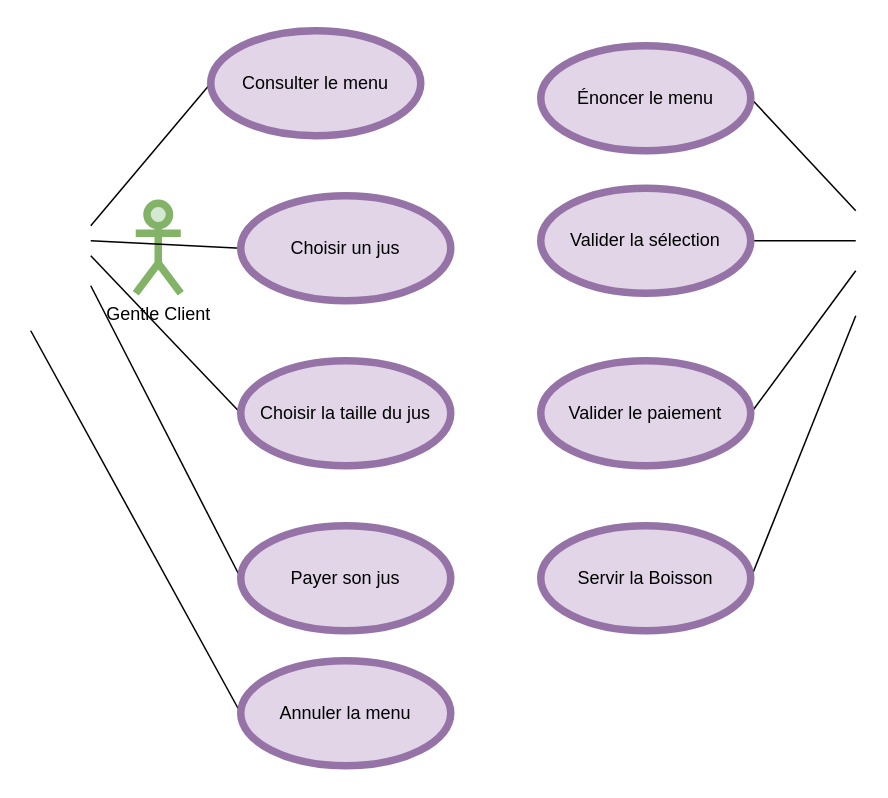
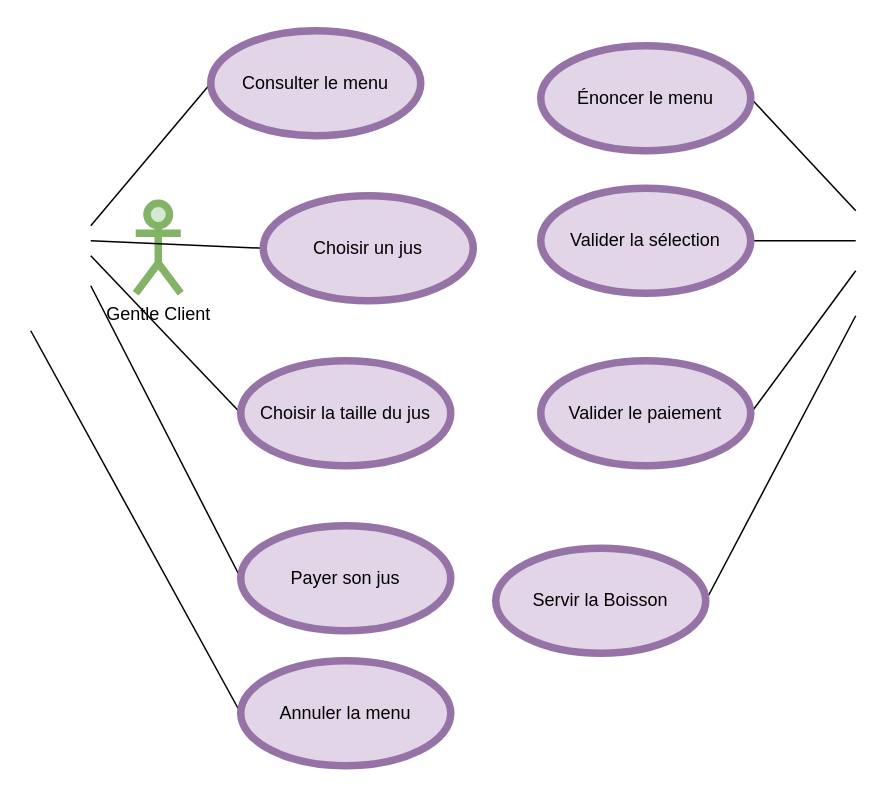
node "Choisir un jus": moved (346, 248) -> (368, 248)
node "Servir la Boisson": moved (646, 578) -> (601, 601)
